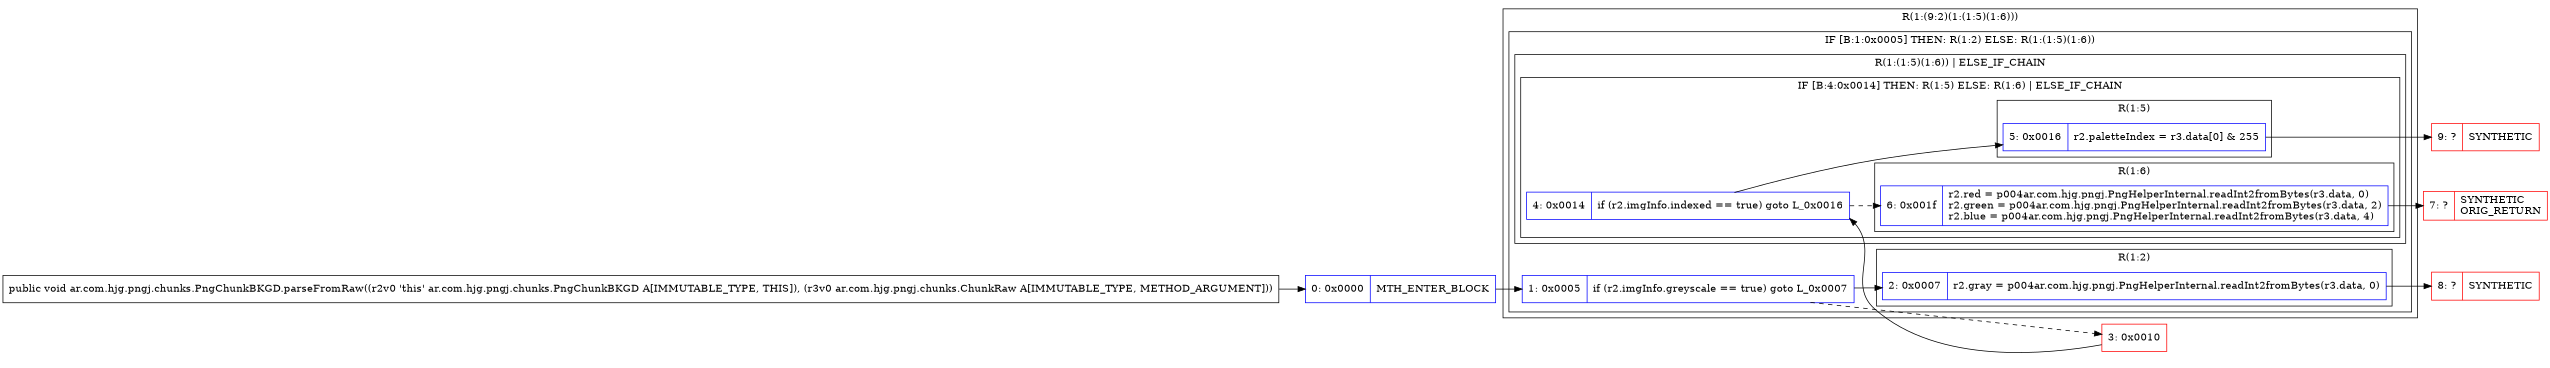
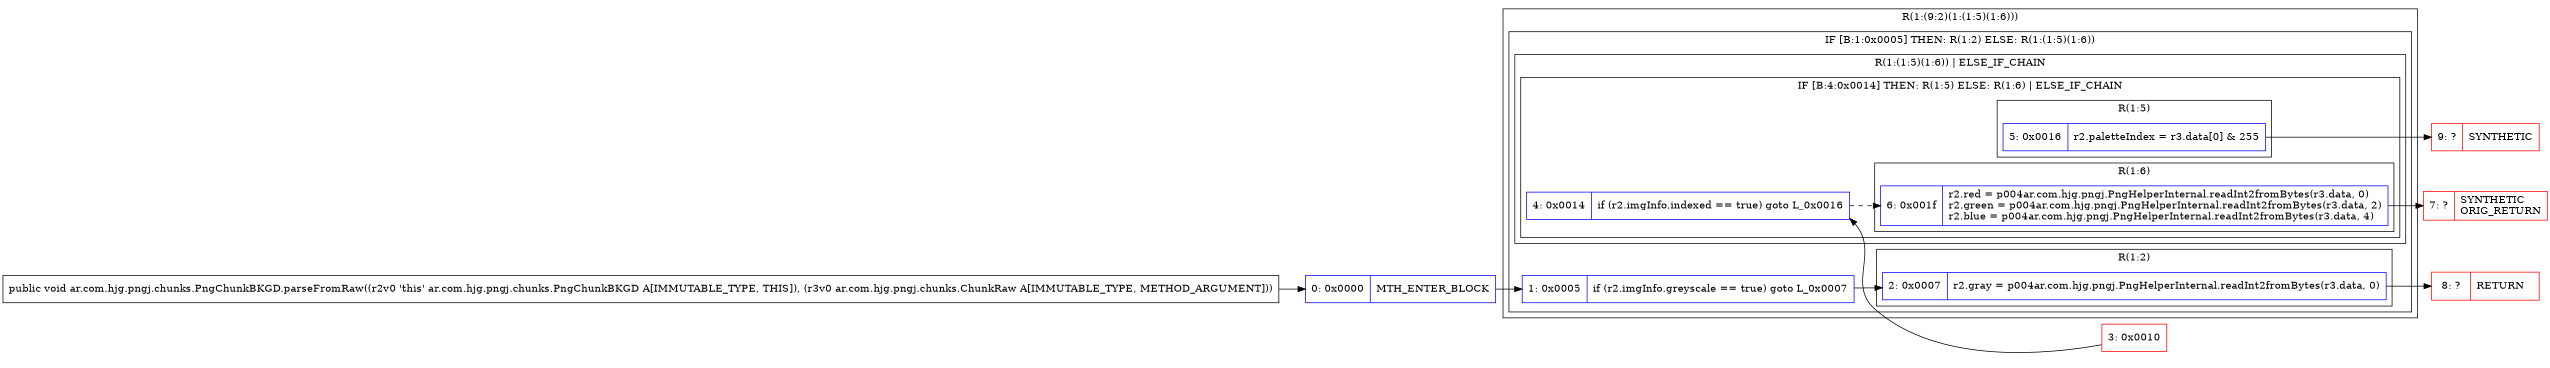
edge "4: 0x0014" -> "5: 0x0016": removed
node "8: ?": text "SYNTHETIC" -> "RETURN"
edge "1: 0x0005" -> "3: 0x0010": removed
